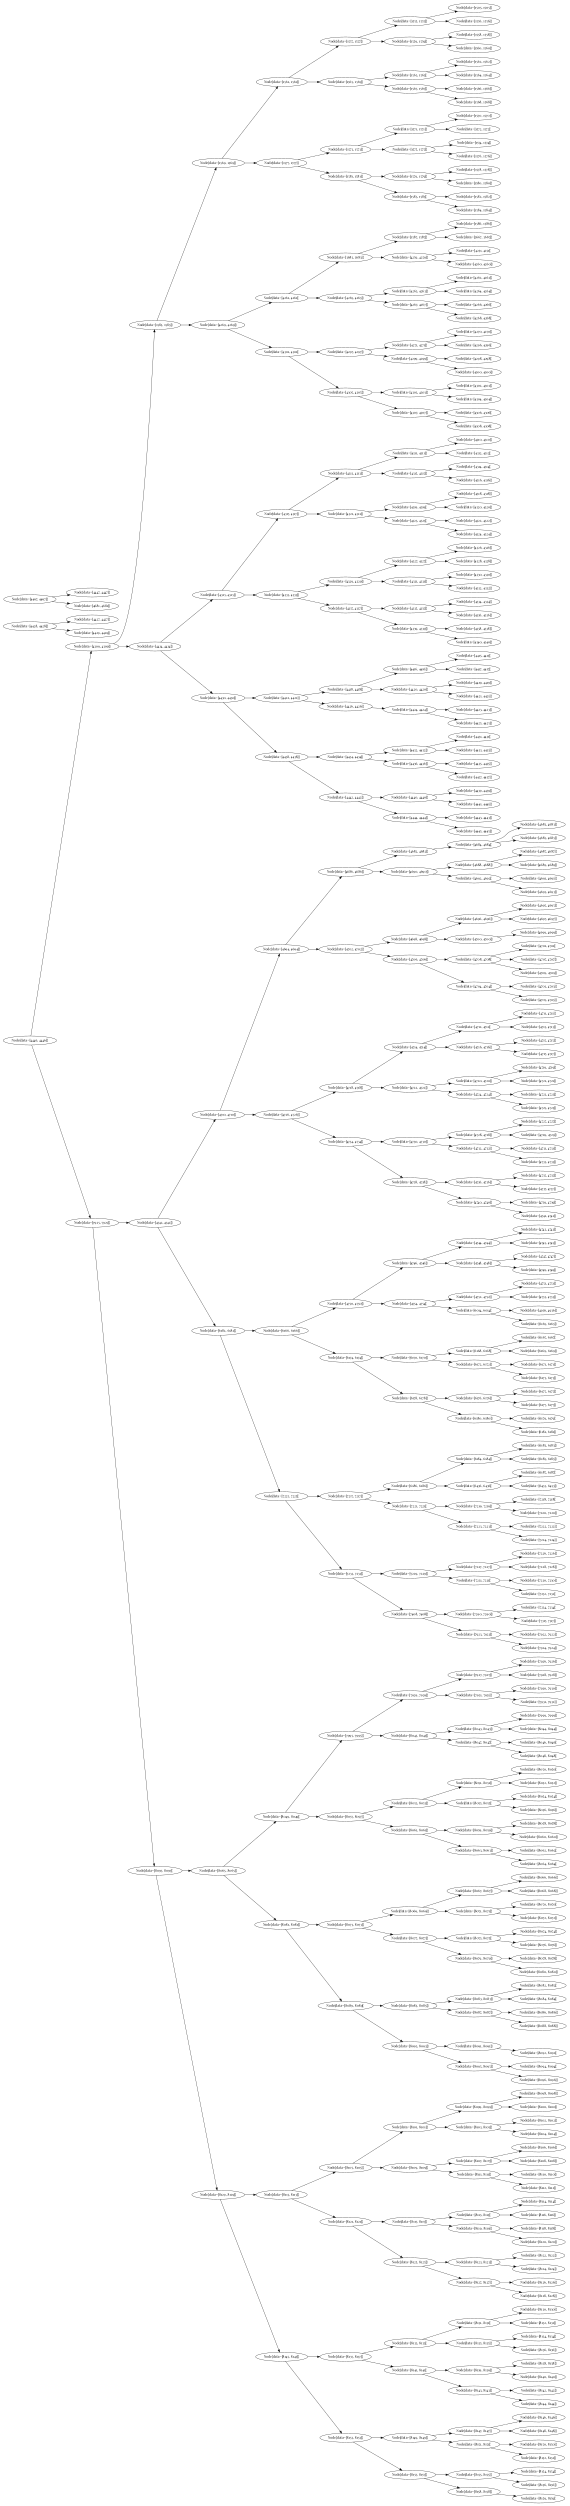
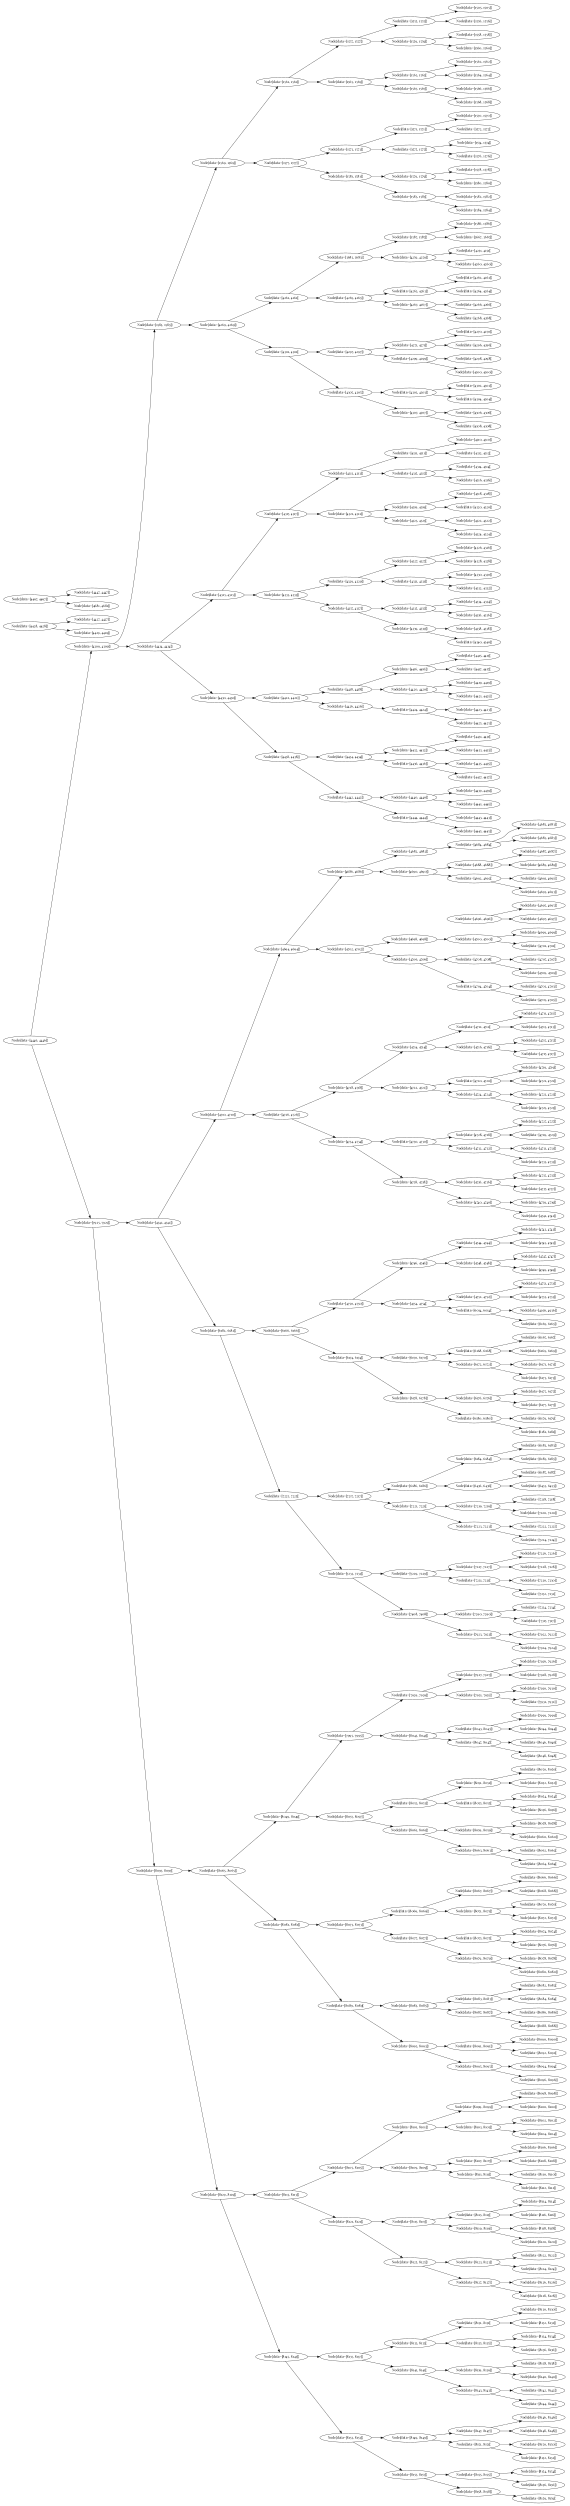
edge "Node{data=[4698, 4698]}" -> "Node{data=[4696, 4696]}": removed
edge "Node{data=[4708, 4708]}" -> "Node{data=[4701, 4701]}": now "Node{data=[4700, 4700]}" -> "Node{data=[4701, 4701]}"
node "Node{data=[8090, 8090]}": added
